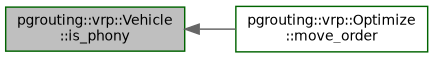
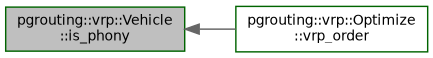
node "pgrouting::vrp::Optimize ::move_order": label "pgrouting::vrp::Optimize ::move_order" -> "pgrouting::vrp::Optimize ::vrp_order"
